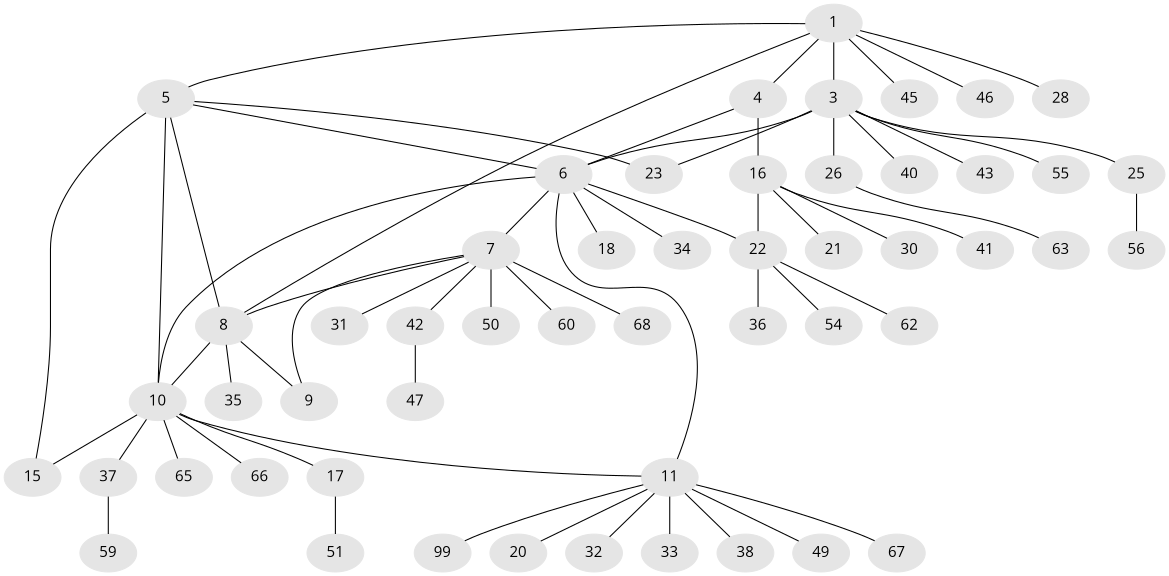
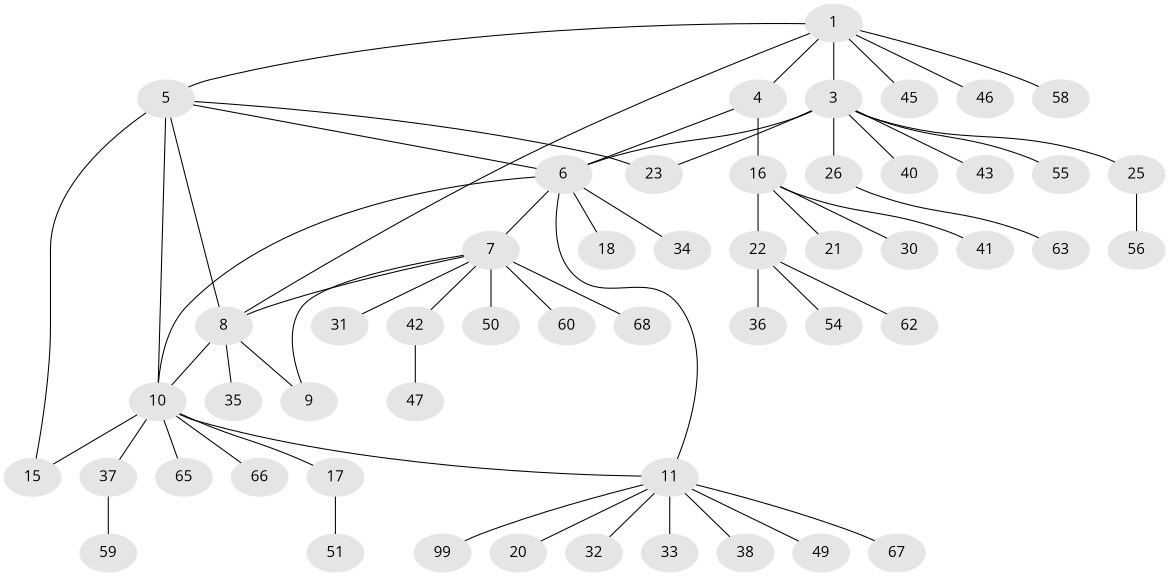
node "28": label "28" -> "58"
edge "6" -- "22": removed
